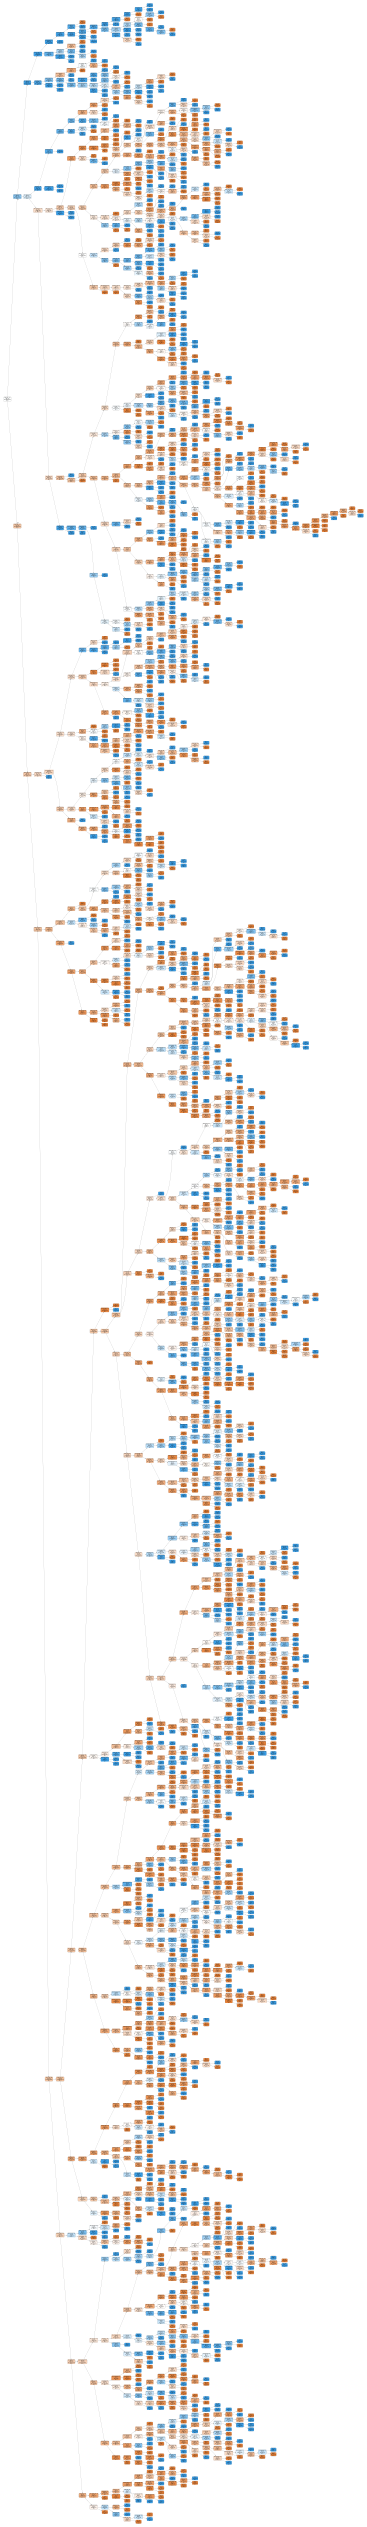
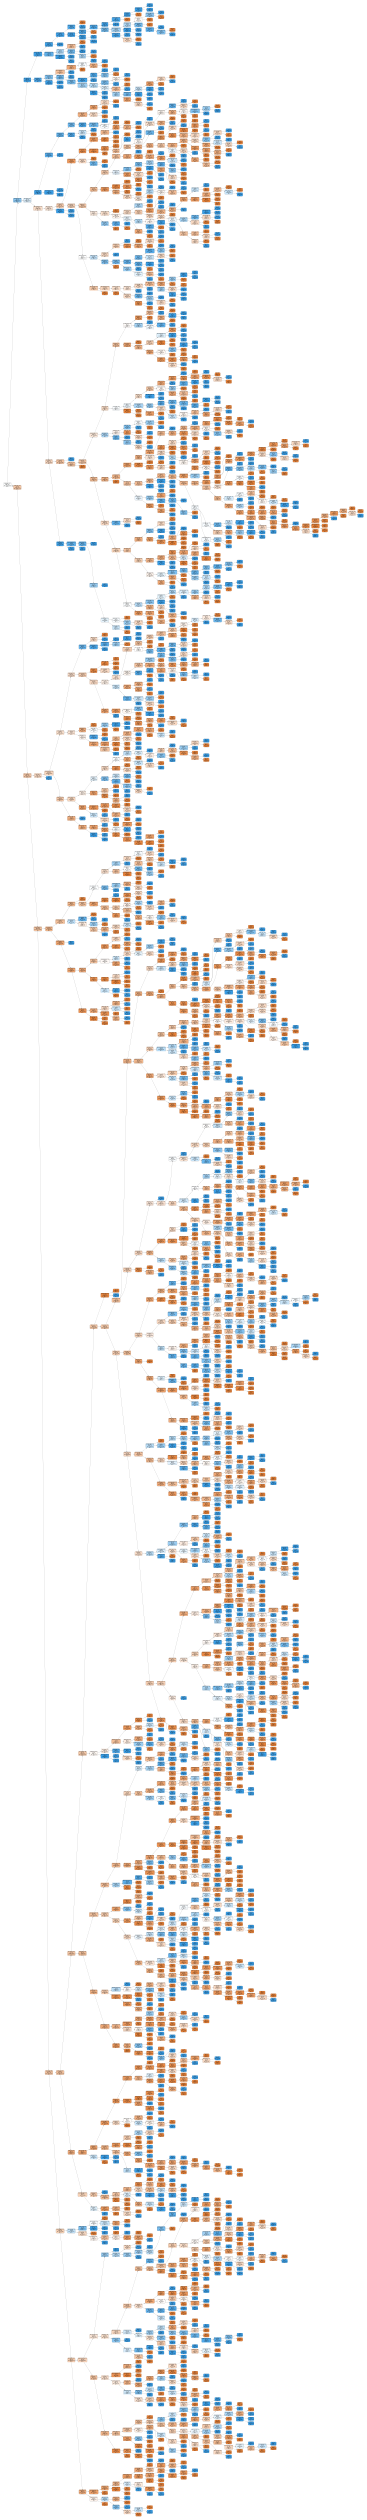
node "gini = -0.0 samples = 6 value = [0.0, 8.47] class = 1": removed
node "gini = -0.0 samples = 6 value = [10.98, 0.0] class = [": fillcolor #f2c19e -> #e58139
node "gini = -0.0 samples = 5 value = [0.0, 6.78] class = 1": removed
